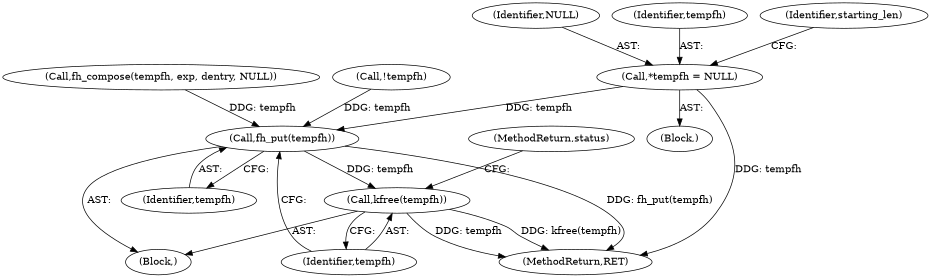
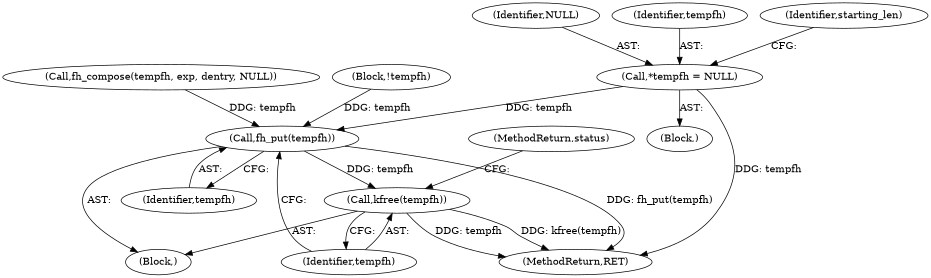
node "(Call,!tempfh)": label "(Call,!tempfh)" -> "(Block,!tempfh)"
